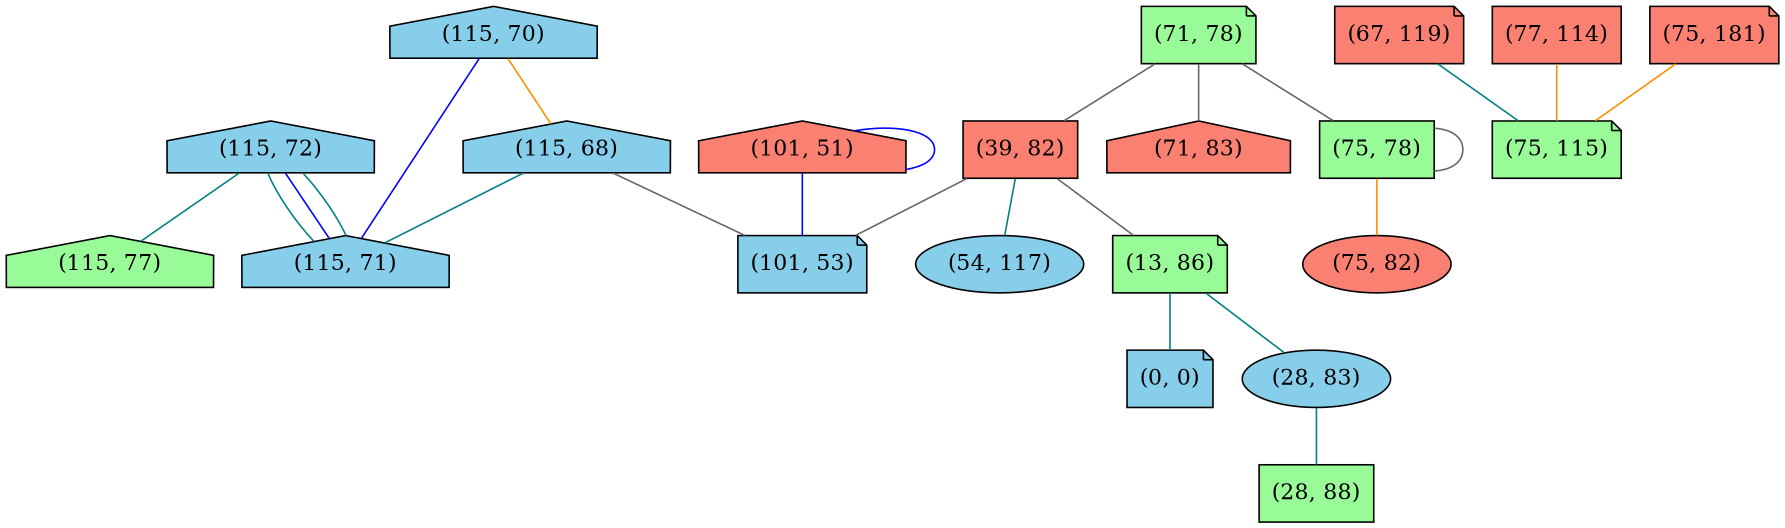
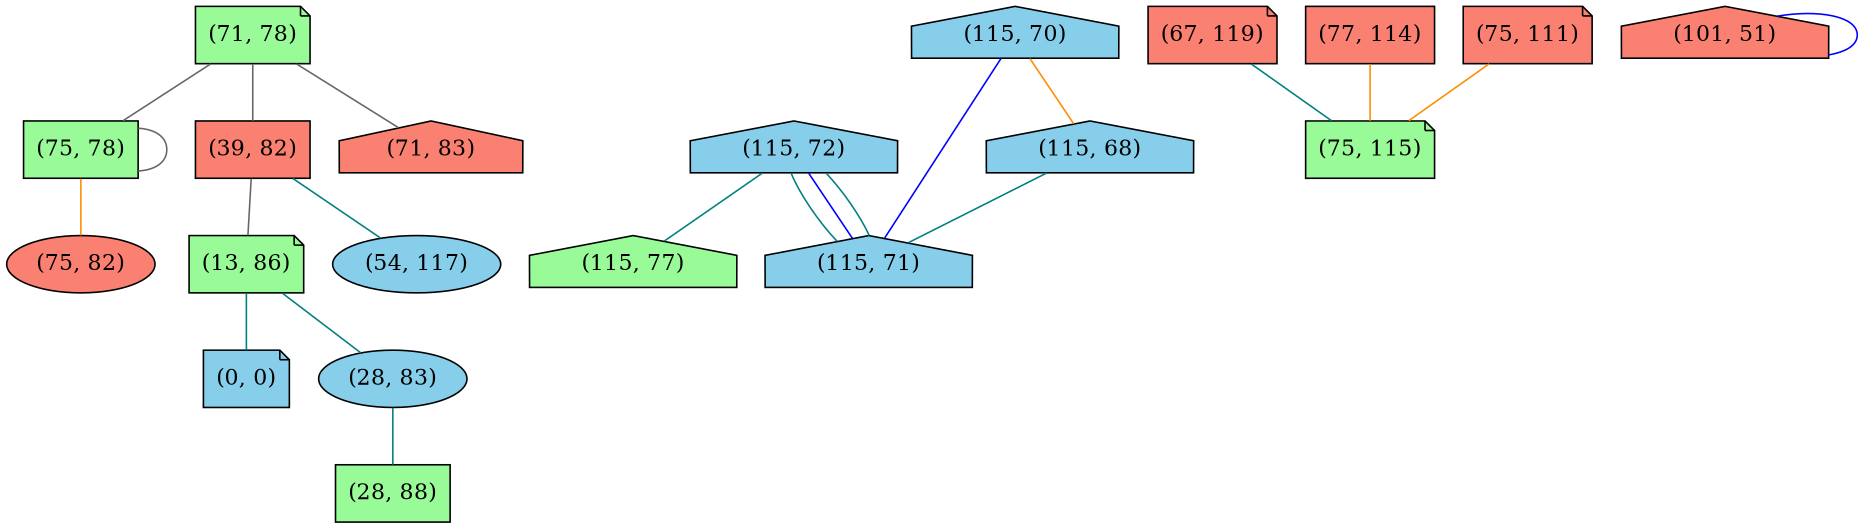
node "(75, 181)": label "(75, 181)" -> "(75, 111)"
node "(101, 53)": removed
